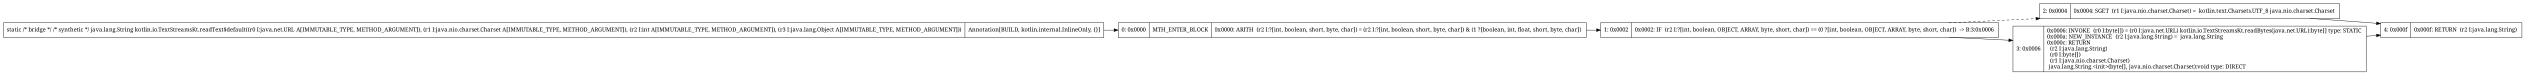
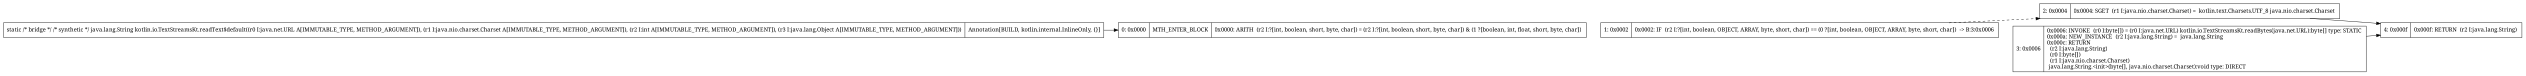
edge "0: 0x0000" -> "1: 0x0002": removed
edge "1: 0x0002" -> "3: 0x0006": removed
